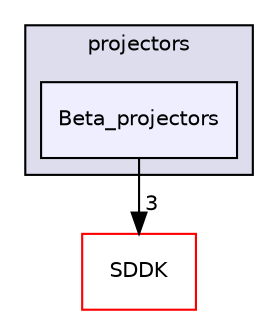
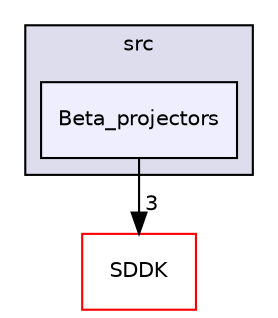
cluster "projectors": label "projectors" -> "src"
